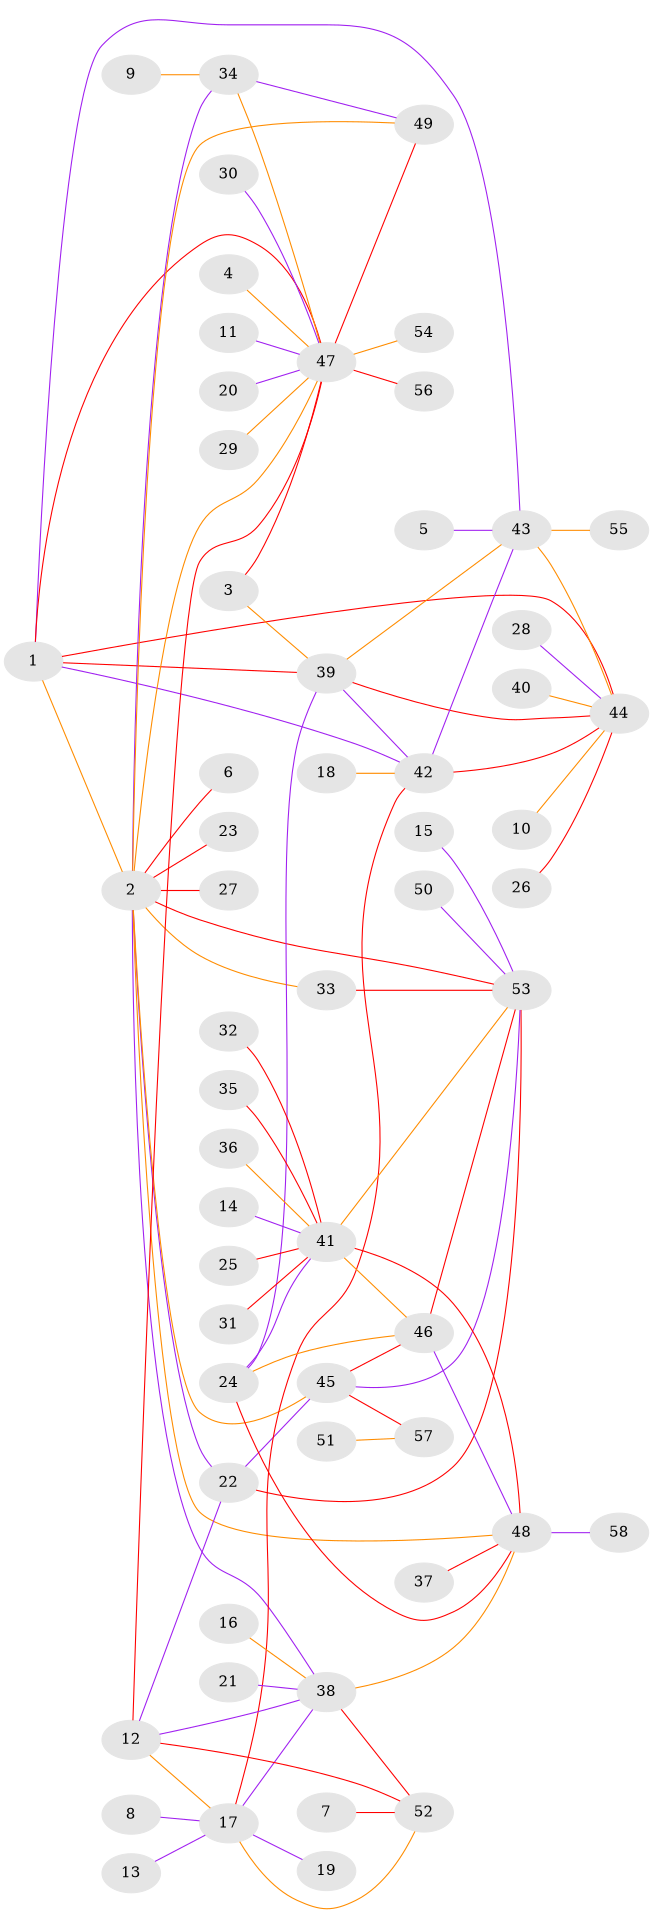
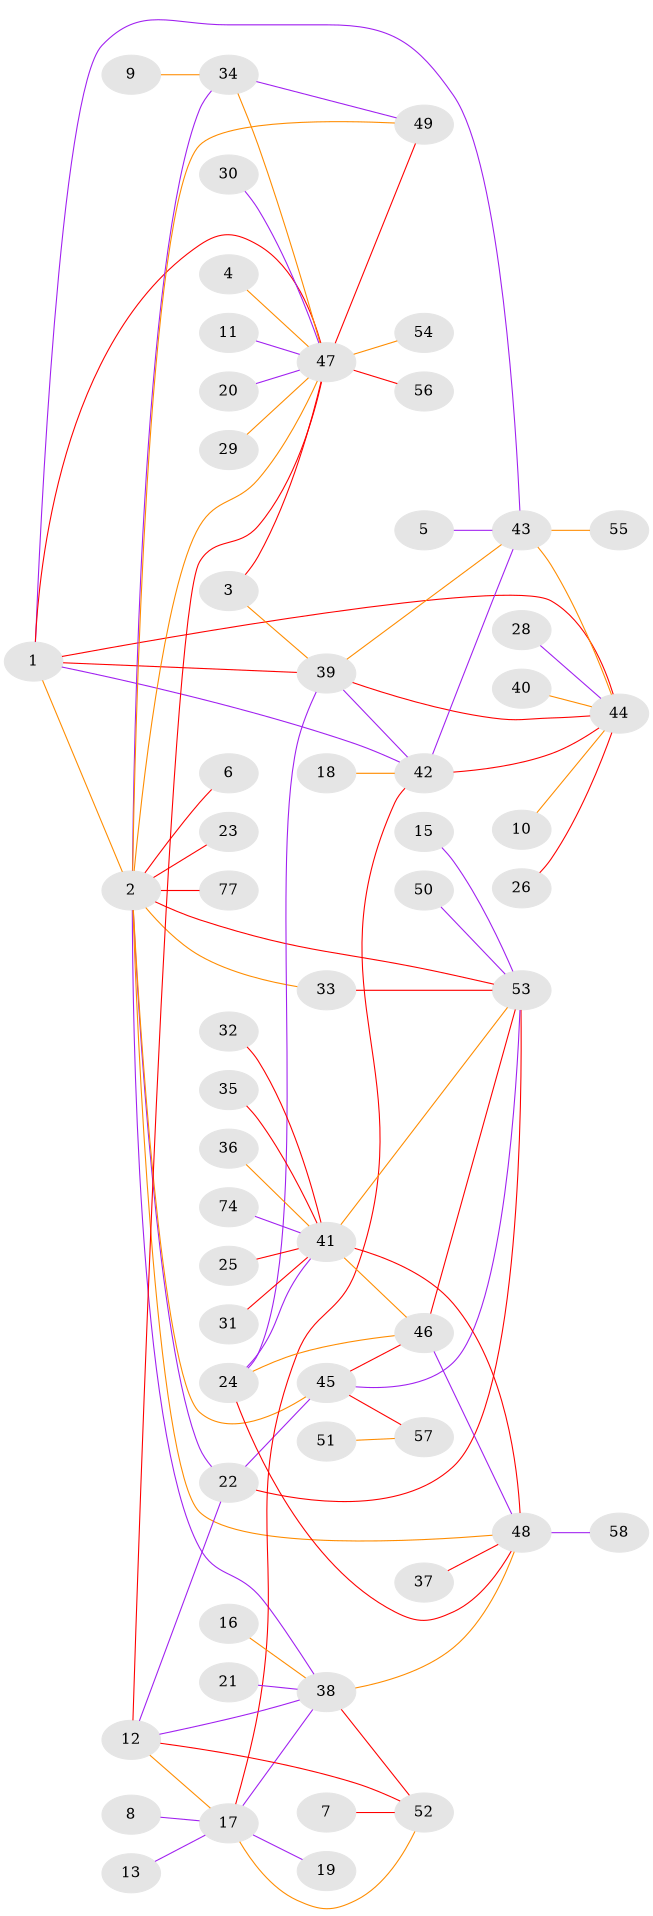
node "27": label "27" -> "77"
node "14": label "14" -> "74"
